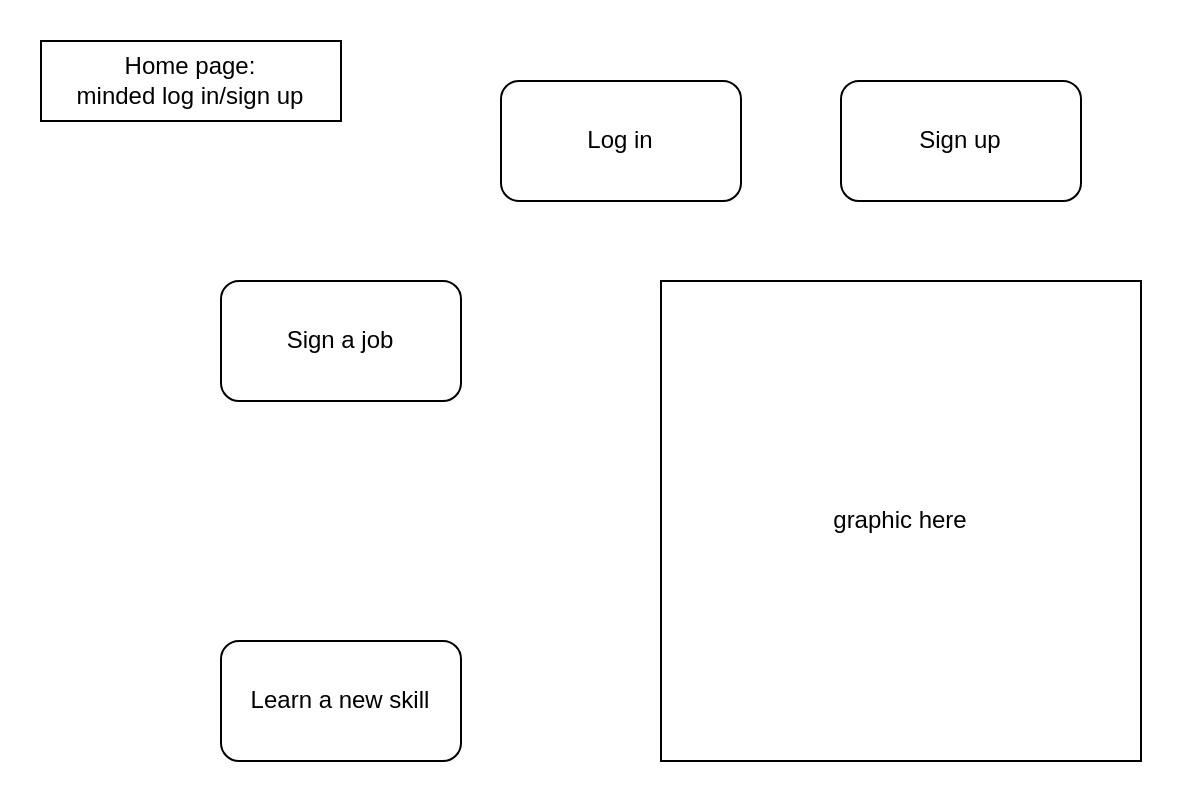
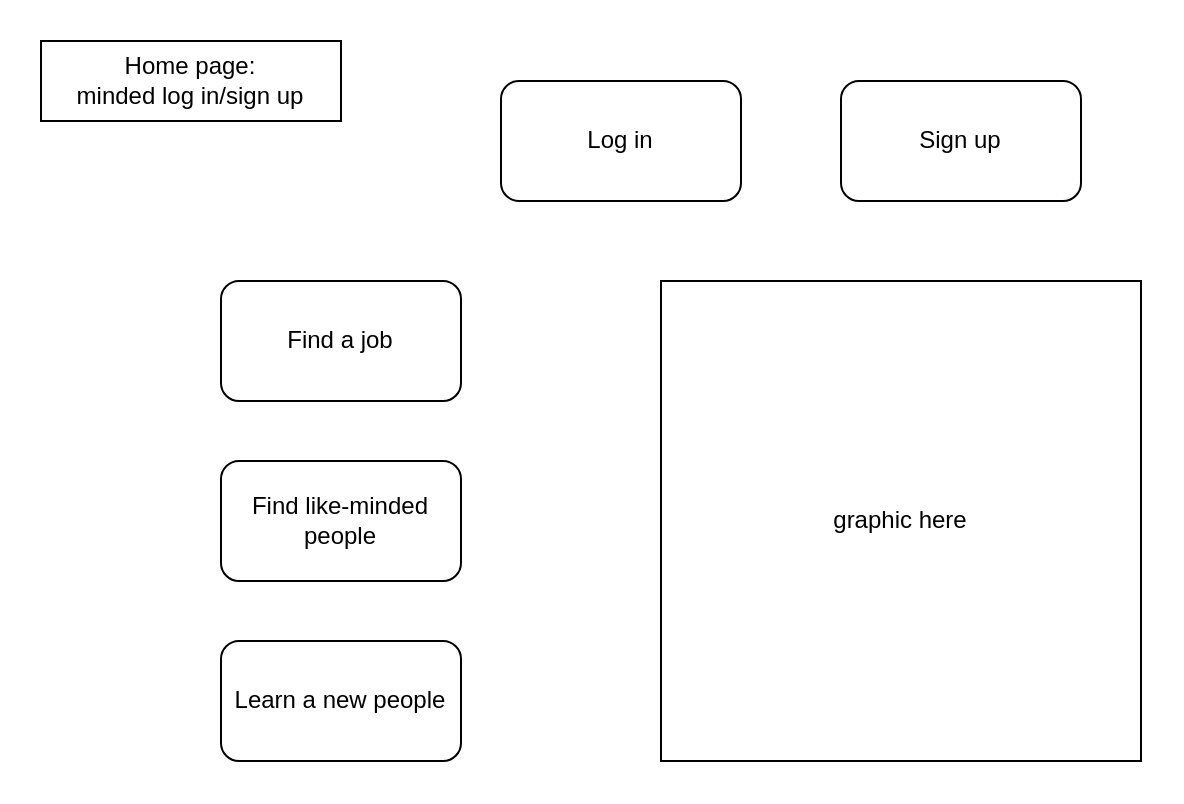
node "Sign a job": label "Sign a job" -> "Find a job"
node "Find like-minded people": added
node "Learn a new skill": label "Learn a new skill" -> "Learn a new people"
